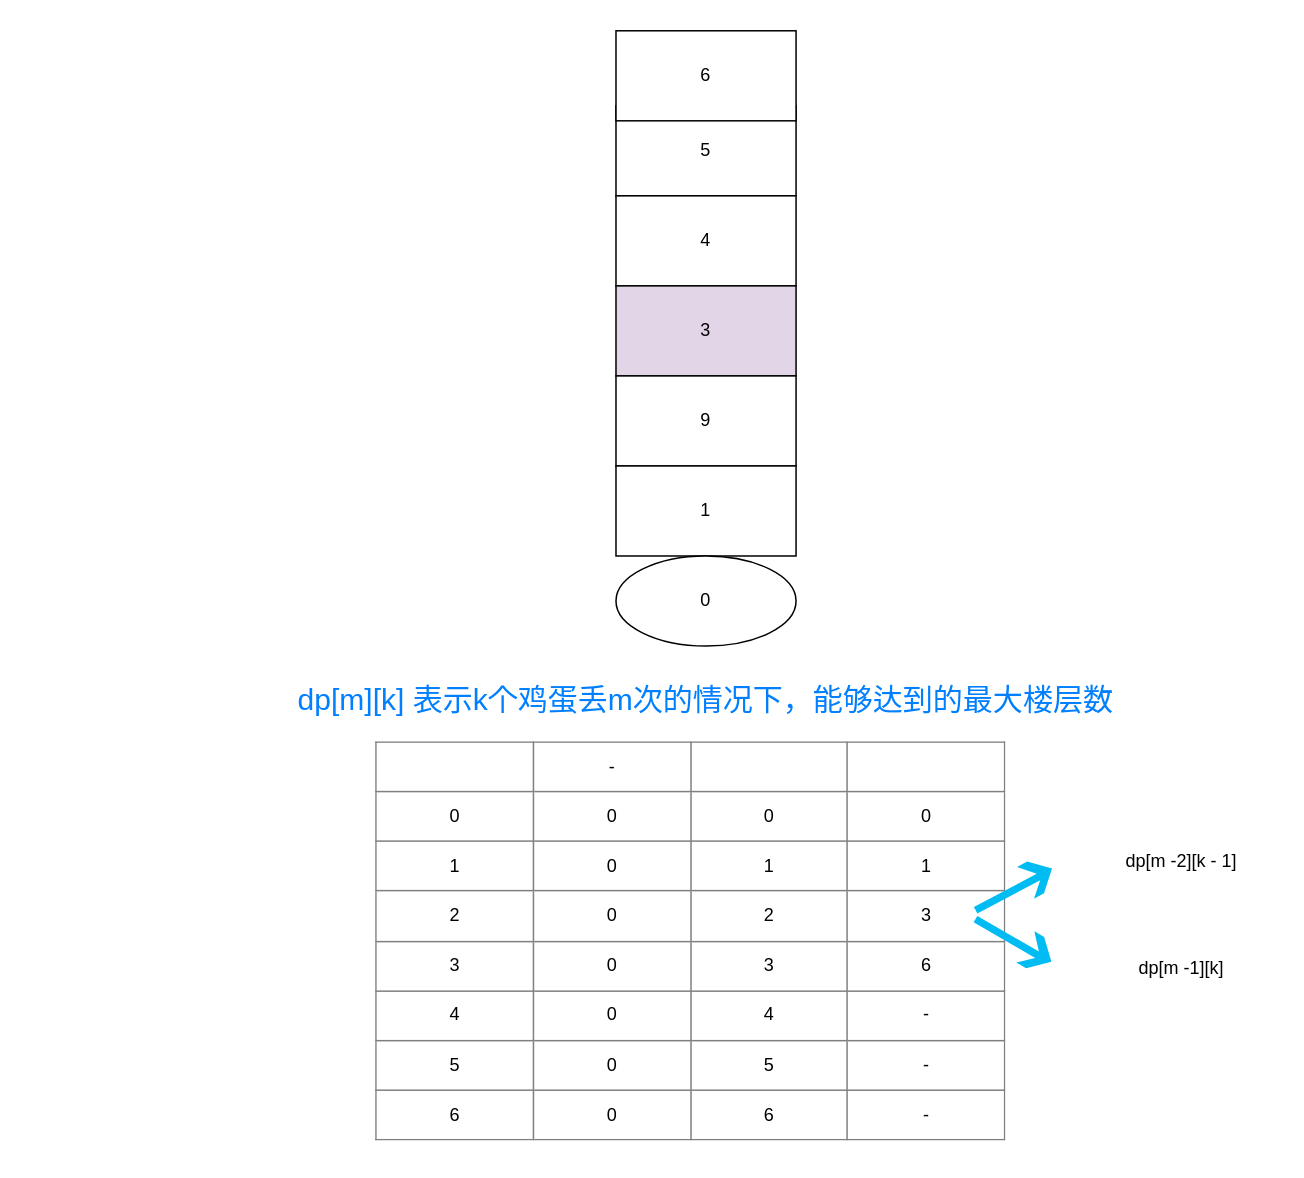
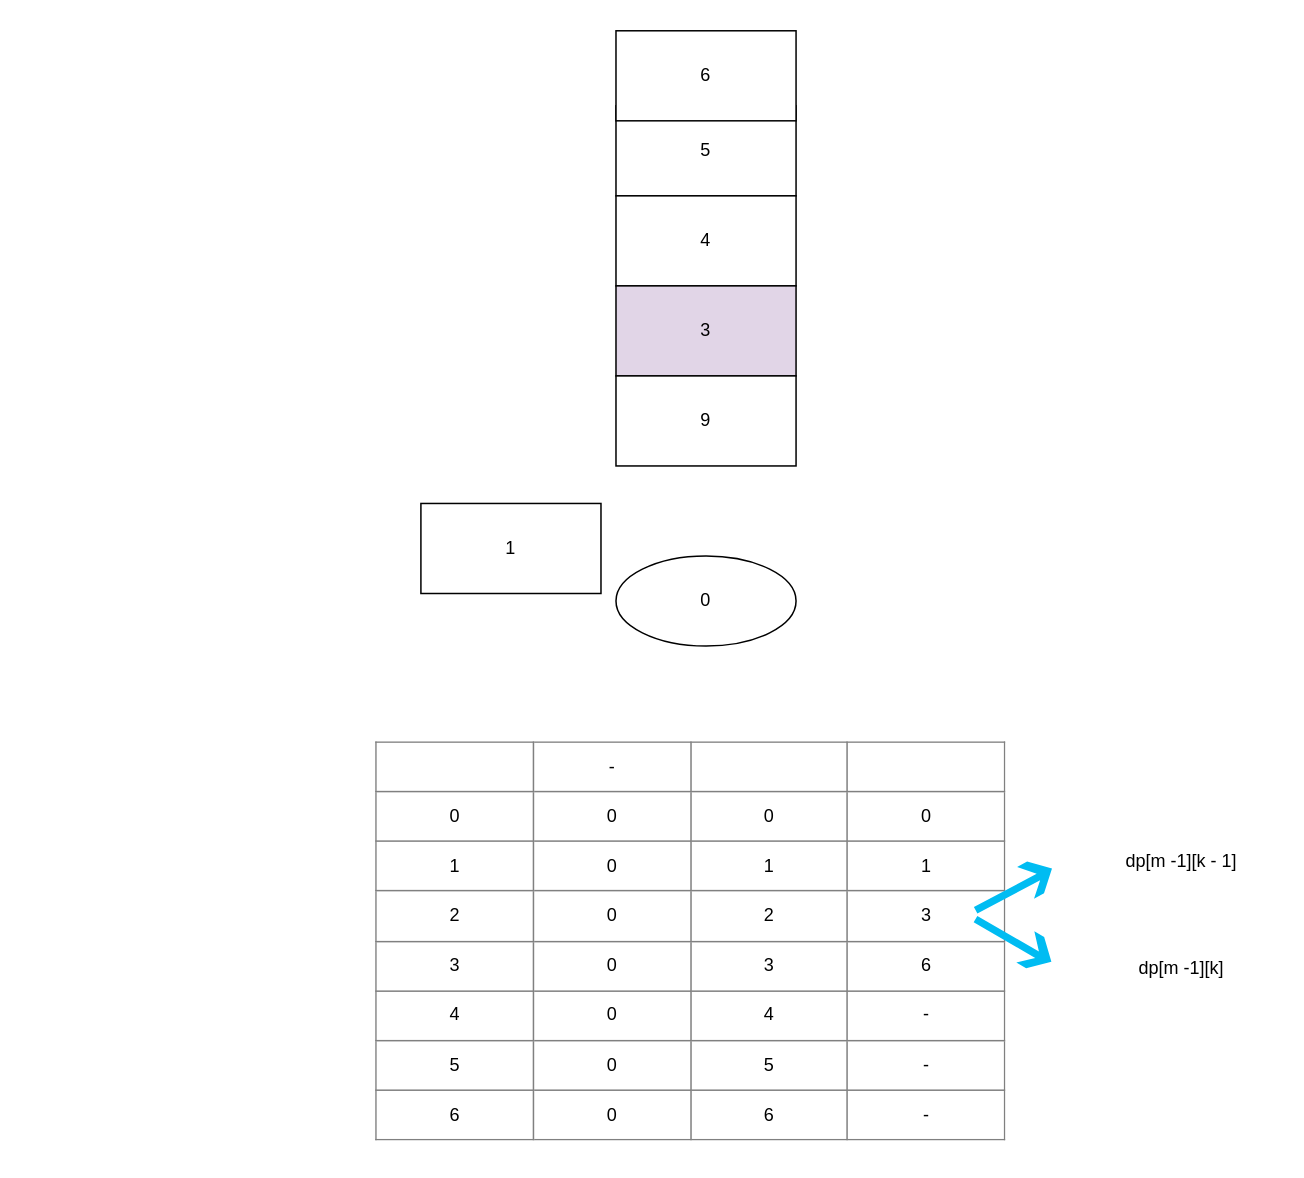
node "1": moved (706, 511) -> (511, 548)
node "dp[m][k] 表示k个鸡蛋丢m次的情况下，能够达到的最大楼层数": removed
node "dp[m -2][k - 1]": label "dp[m -2][k - 1]" -> "dp[m -1][k - 1]"
